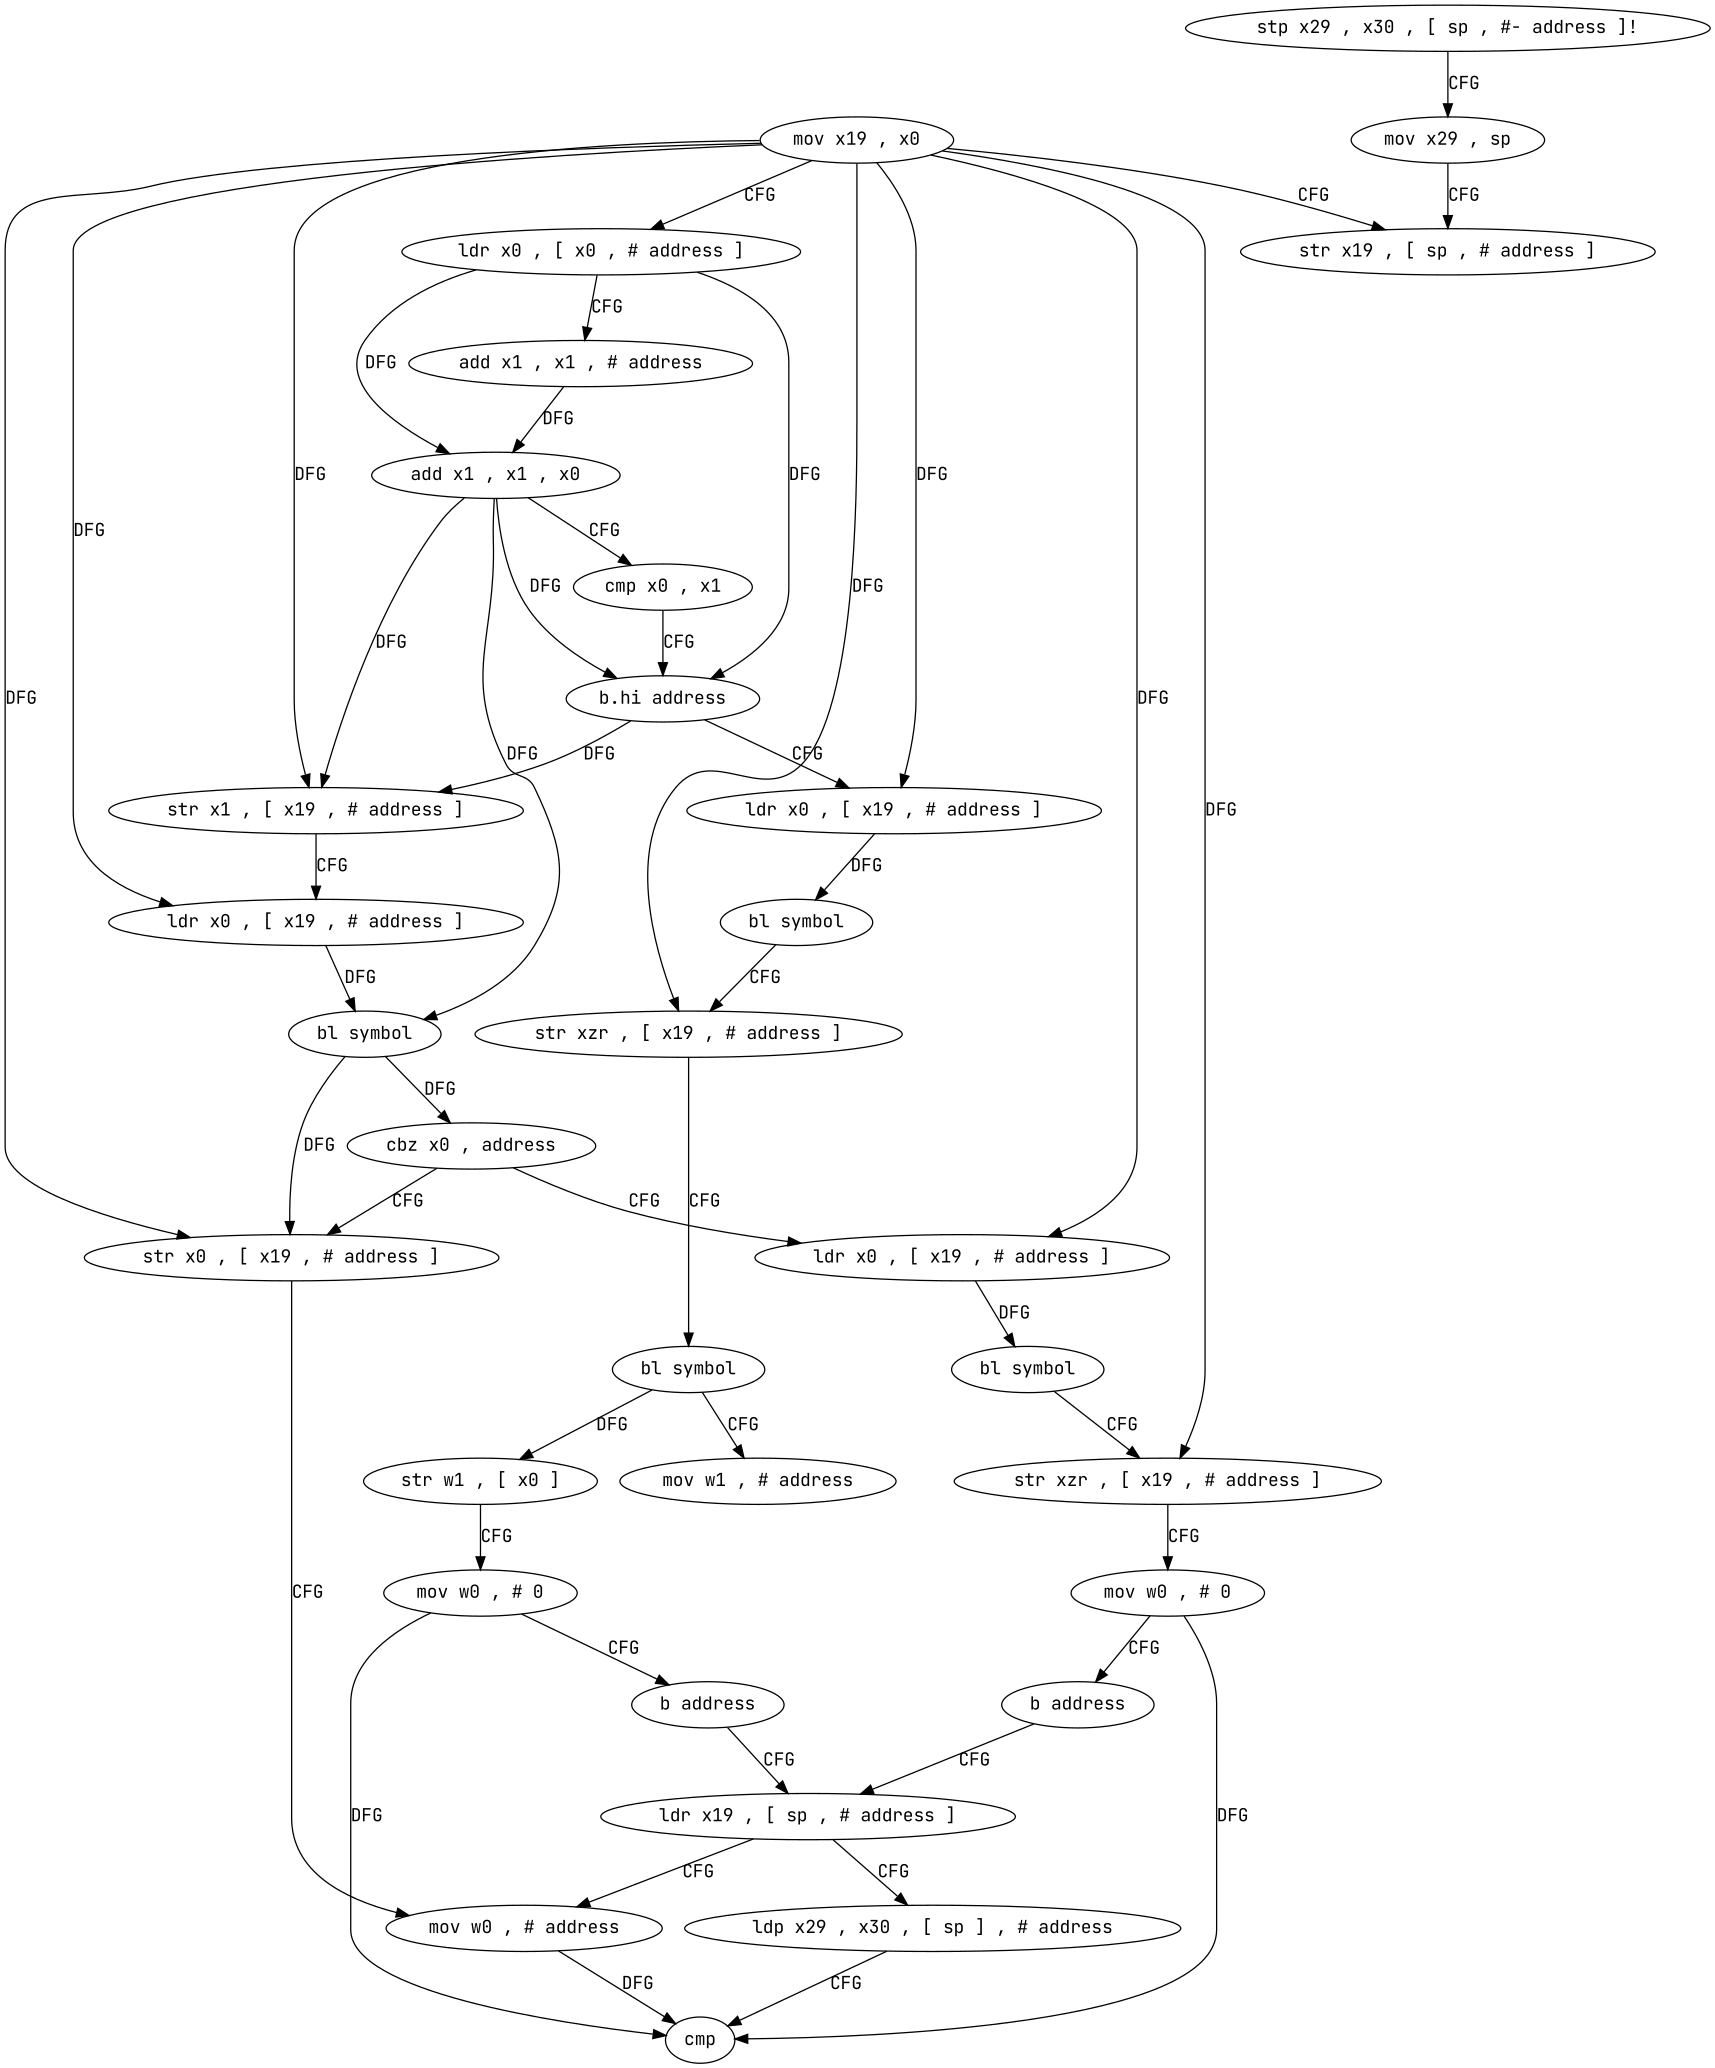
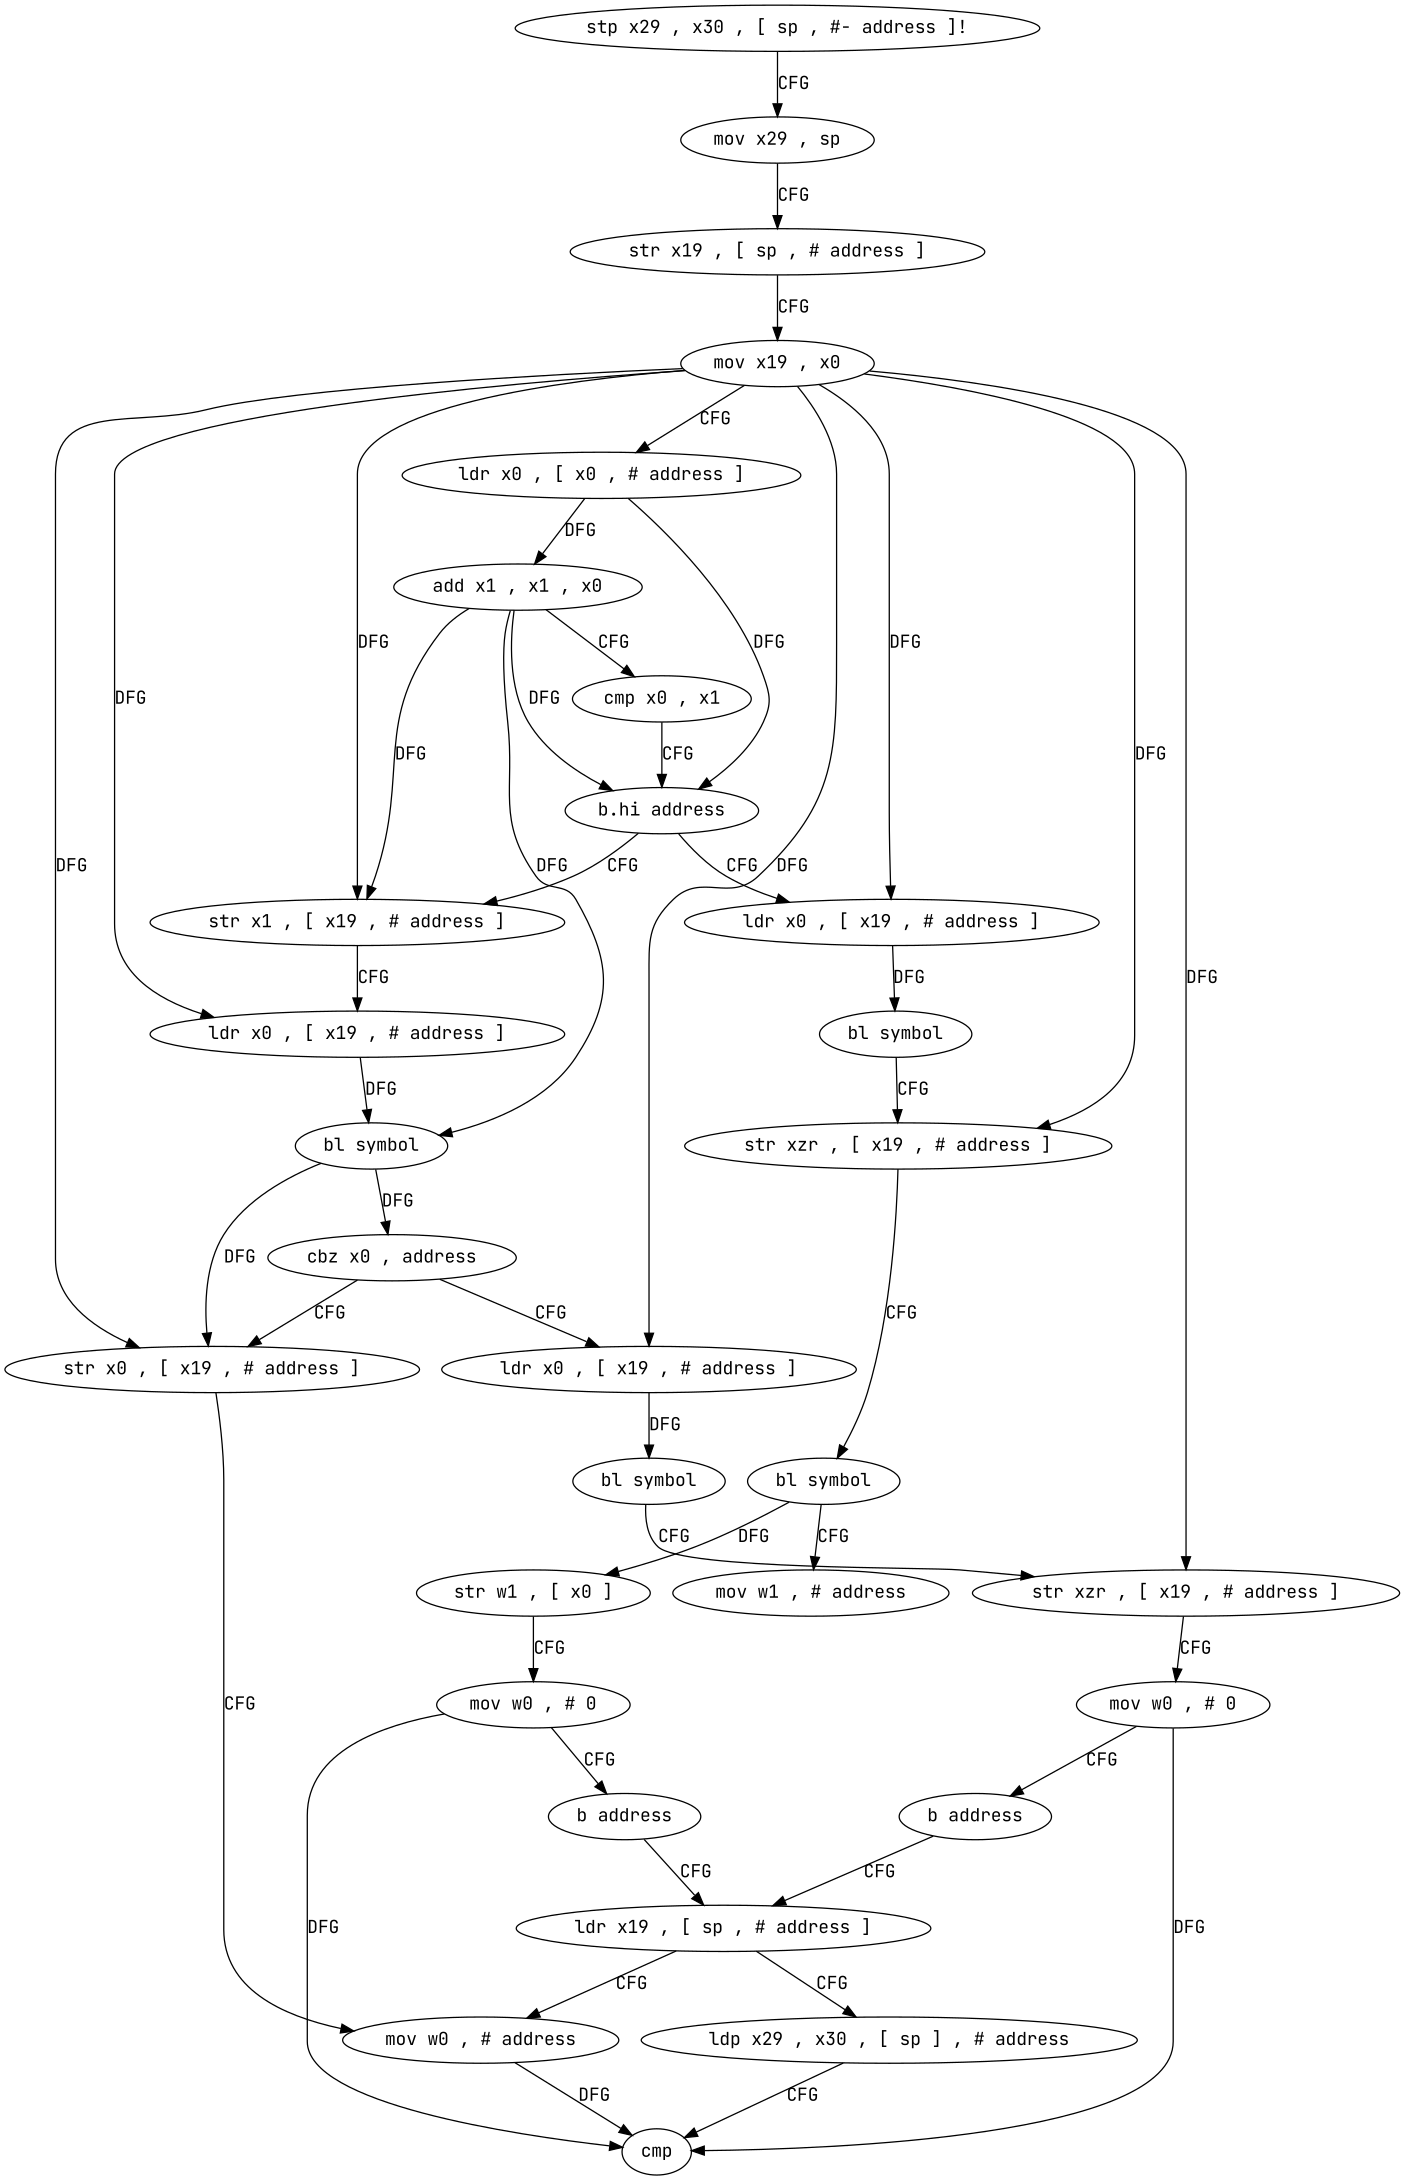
edge "mov x19 , x0" -> "str x19 , [ sp , # address ]": reversed
node "add x1 , x1 , # address": removed
edge "b.hi address" -> "str x1 , [ x19 , # address ]": label "DFG" -> "CFG"
